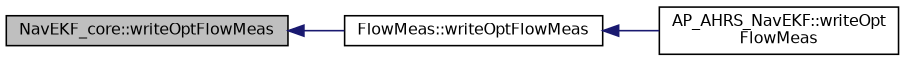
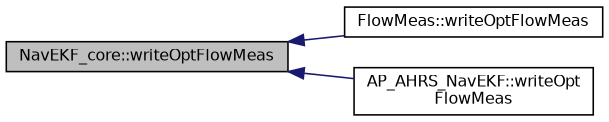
edge "AP_AHRS_NavEKF::writeOpt FlowMeas" -> "FlowMeas::writeOptFlowMeas": now "AP_AHRS_NavEKF::writeOpt FlowMeas" -> "NavEKF_core::writeOptFlowMeas"
